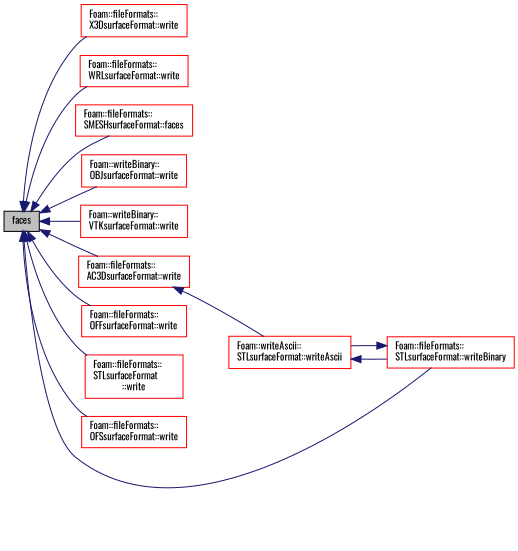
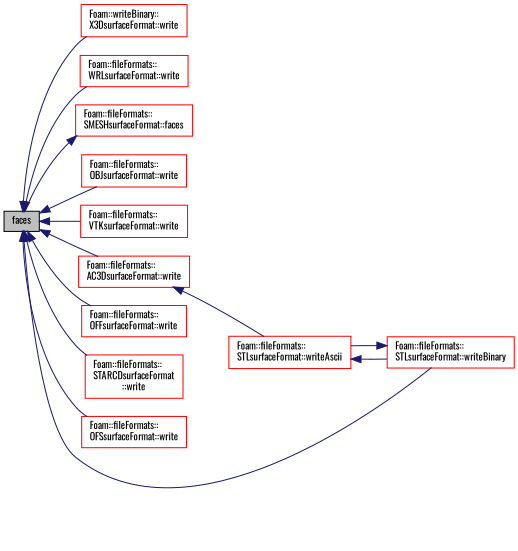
node "Foam::fileFormats:: X3DsurfaceFormat::write": label "Foam::fileFormats:: X3DsurfaceFormat::write" -> "Foam::writeBinary:: X3DsurfaceFormat::write"
edge "Foam::fileFormats:: SMESHsurfaceFormat::faces" -> "faces": reversed
node "Foam::writeBinary:: OBJsurfaceFormat::write": label "Foam::writeBinary:: OBJsurfaceFormat::write" -> "Foam::fileFormats:: OBJsurfaceFormat::write"
node "Foam::writeBinary:: VTKsurfaceFormat::write": label "Foam::writeBinary:: VTKsurfaceFormat::write" -> "Foam::fileFormats:: VTKsurfaceFormat::write"
node "Foam::writeAscii:: STLsurfaceFormat::writeAscii": label "Foam::writeAscii:: STLsurfaceFormat::writeAscii" -> "Foam::fileFormats:: STLsurfaceFormat::writeAscii"
node "Foam::fileFormats:: STLsurfaceFormat ::write": label "Foam::fileFormats:: STLsurfaceFormat ::write" -> "Foam::fileFormats:: STARCDsurfaceFormat ::write"
